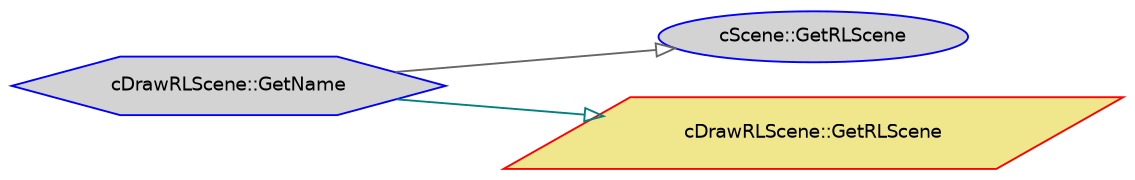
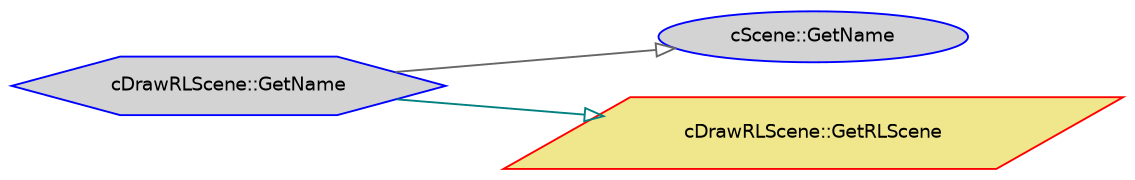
node "cScene::GetRLScene": label "cScene::GetRLScene" -> "cScene::GetName"
